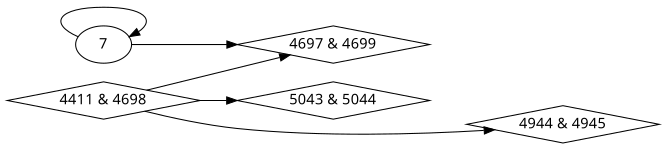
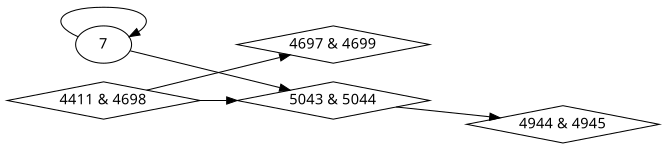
edge "7" -> "4697 & 4699": now "7" -> "5043 & 5044"
edge "4411 & 4698" -> "4944 & 4945": now "5043 & 5044" -> "4944 & 4945"
